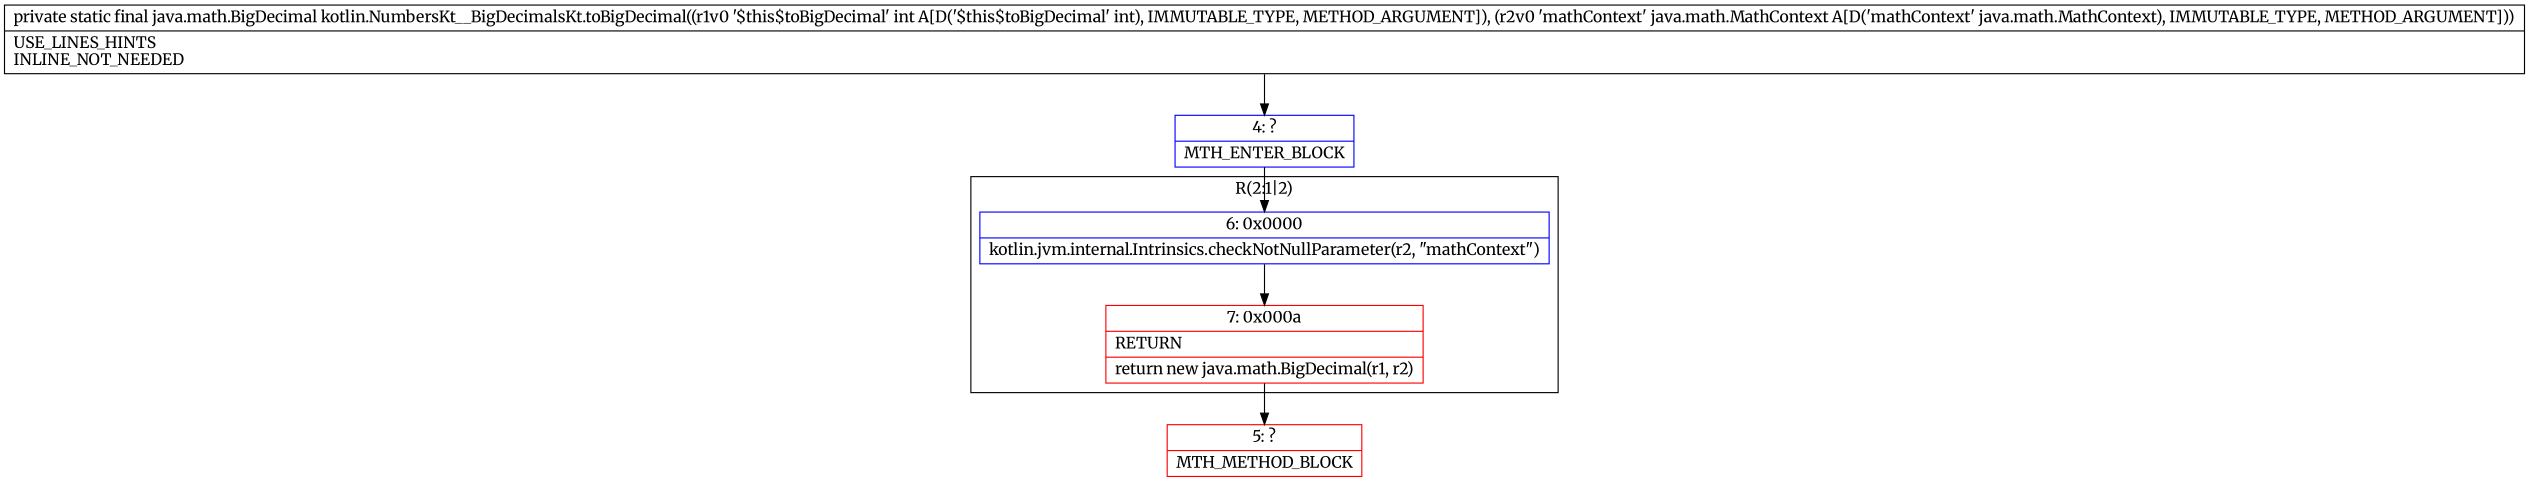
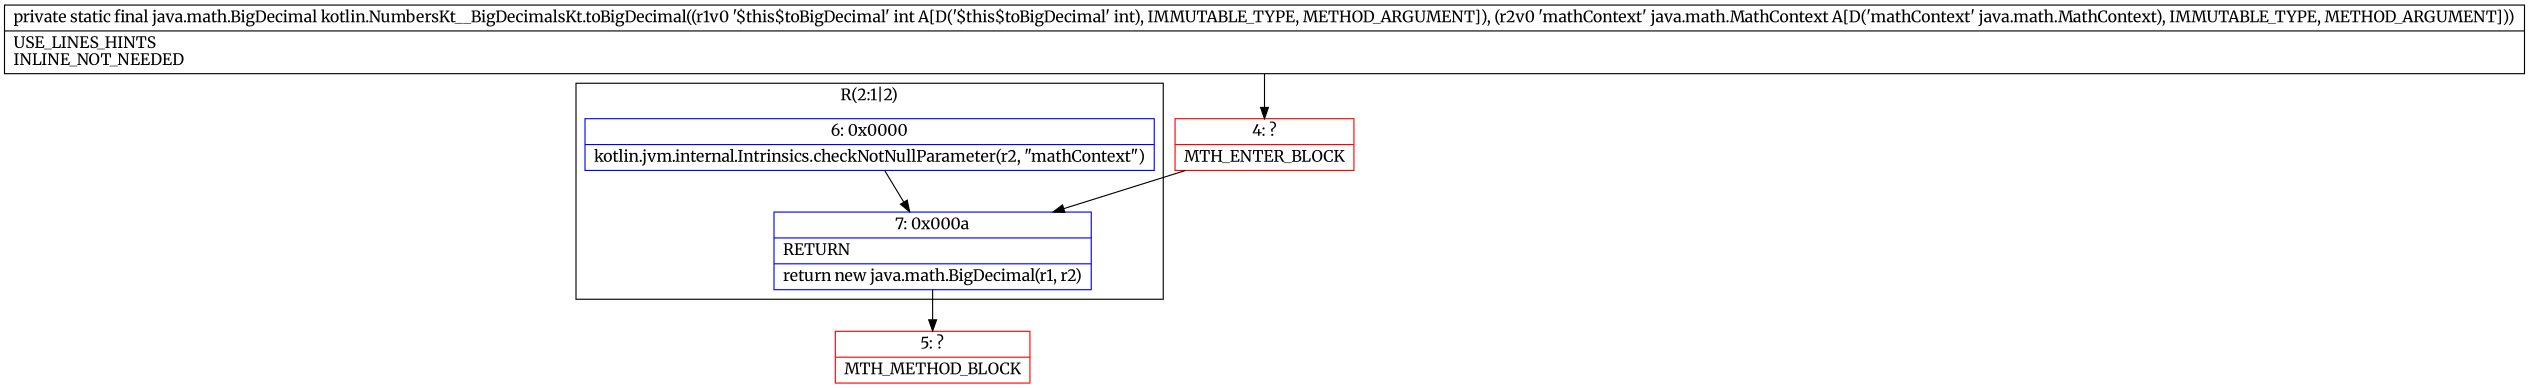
node "4: ?": color blue -> red
edge "4: ?" -> "6: 0x0000": now "4: ?" -> "7: 0x000a"
node "7: 0x000a": color red -> blue
